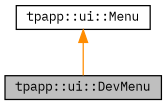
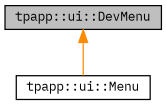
edge "tpapp::ui::DevMenu" -> "tpapp::ui::Menu": reversed
